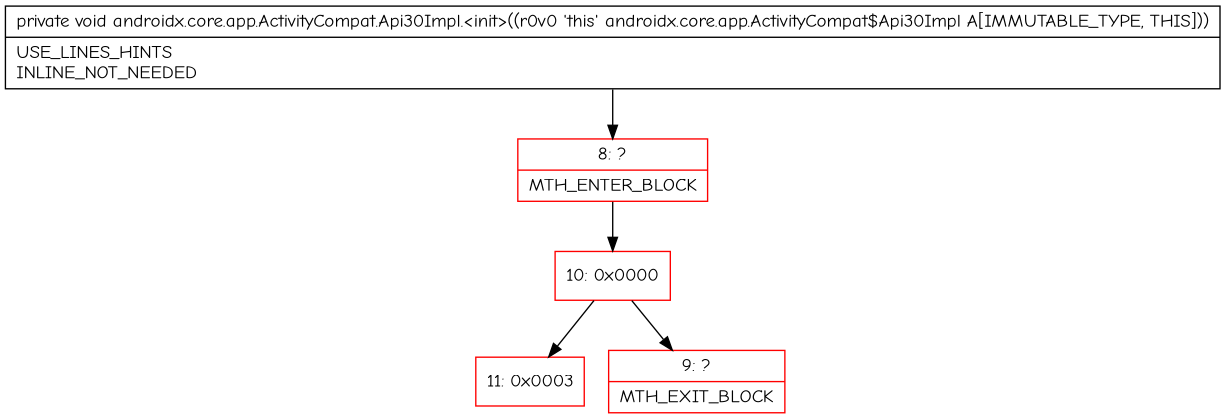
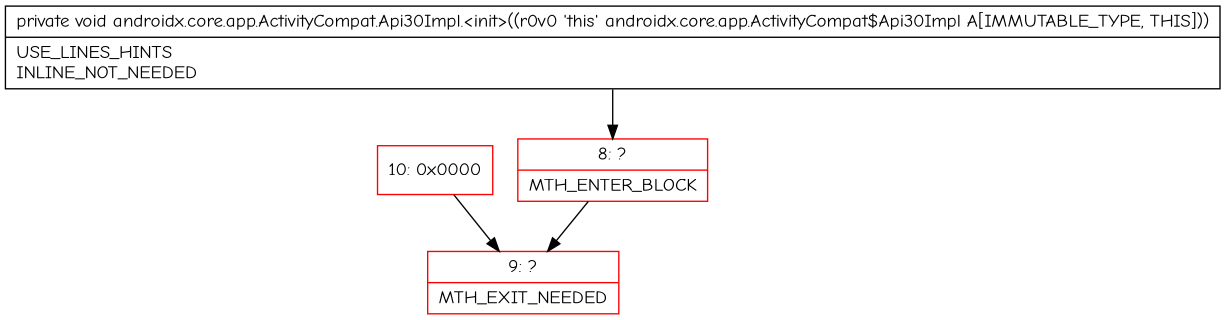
edge "8: ?" -> "10: 0x0000": now "8: ?" -> "9: ?"
node "11: 0x0003": removed
node "9: ?": text "MTH_EXIT_BLOCK" -> "MTH_EXIT_NEEDED"
